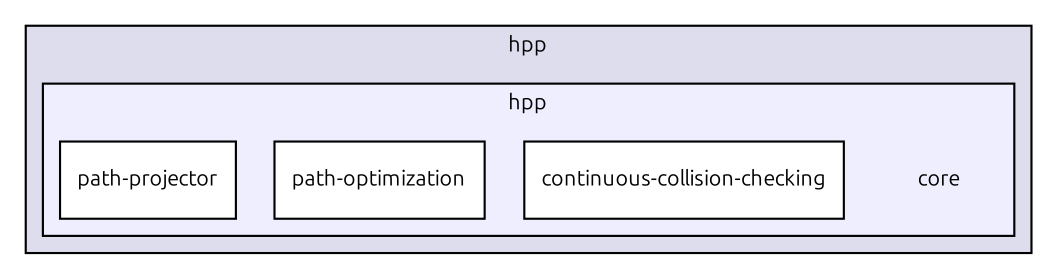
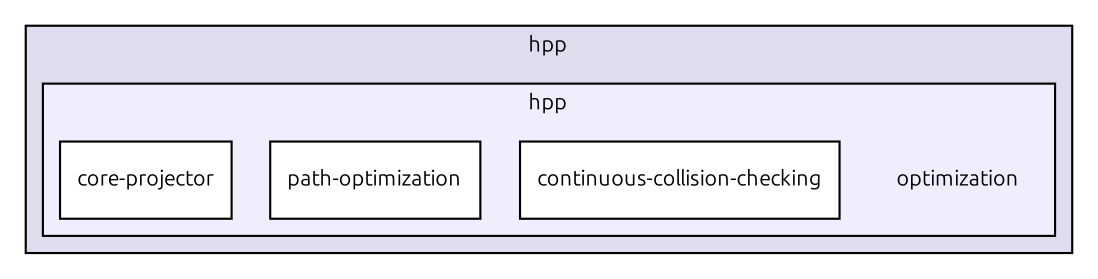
node "path-projector": label "path-projector" -> "core-projector"
node "core": label "core" -> "optimization"
